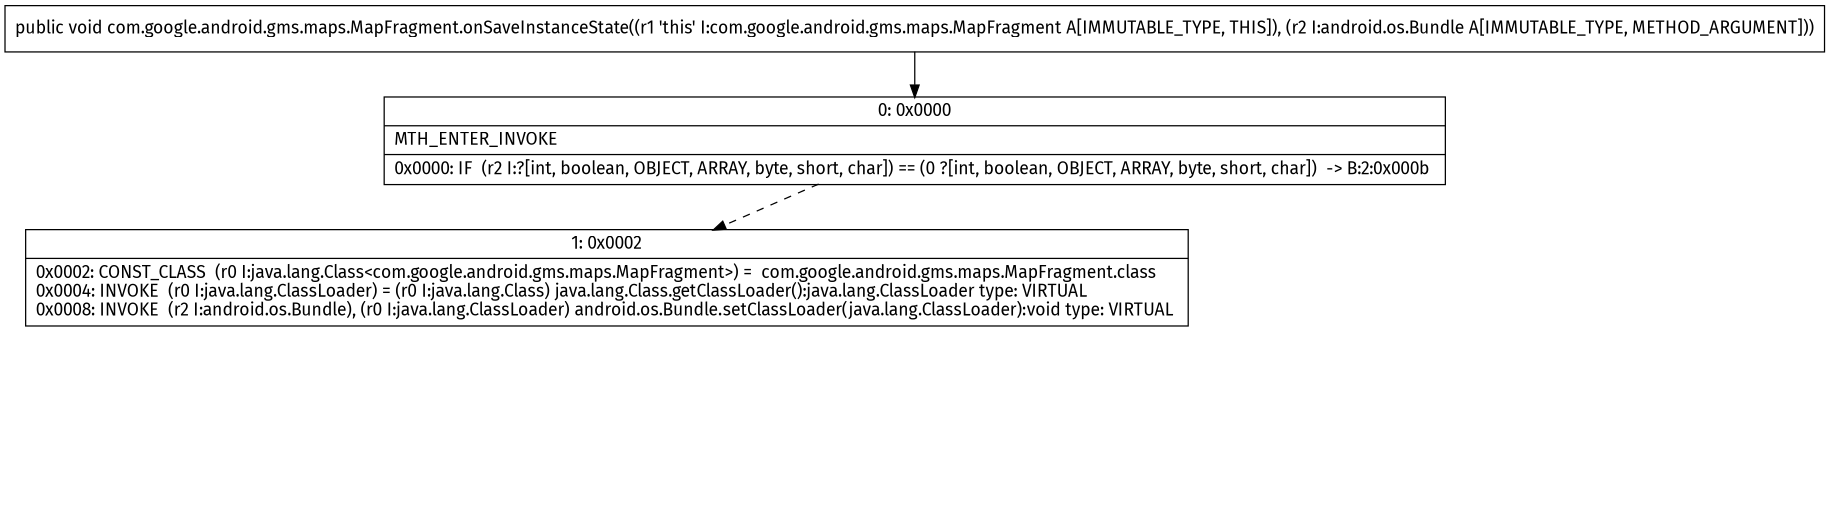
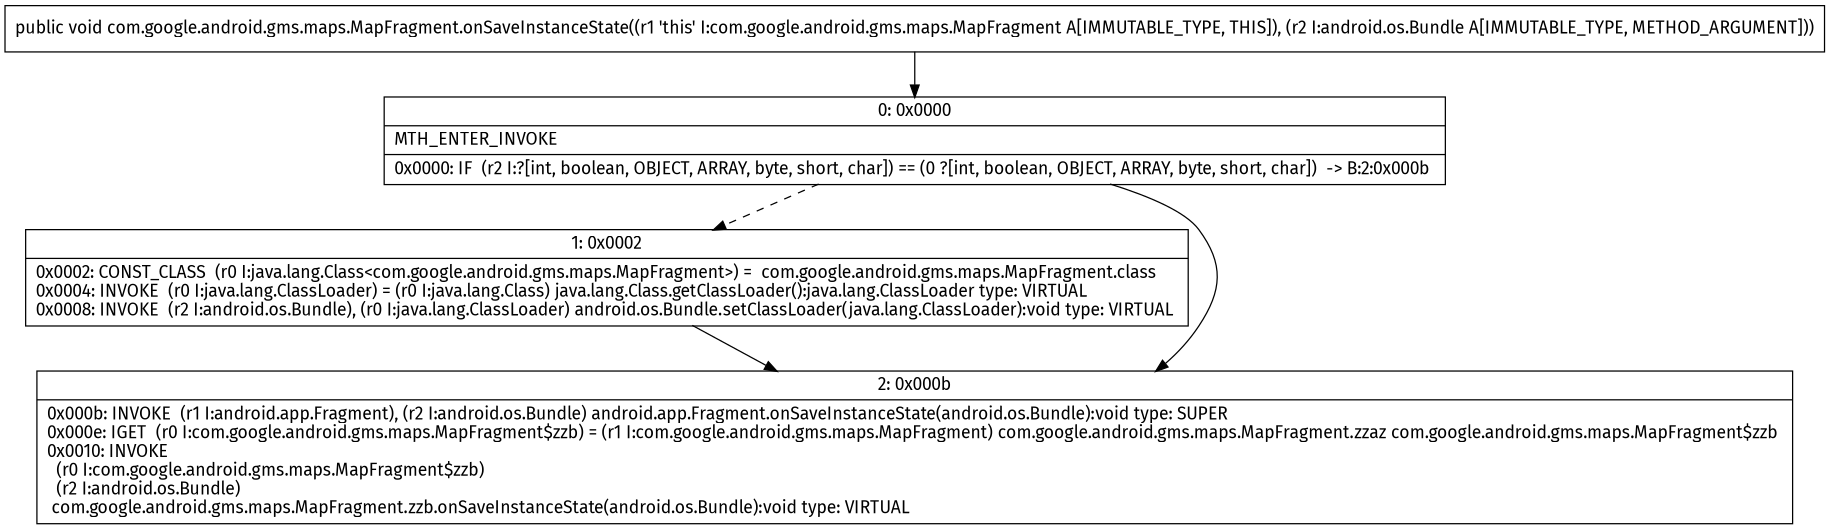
node "2: 0x000b": added
